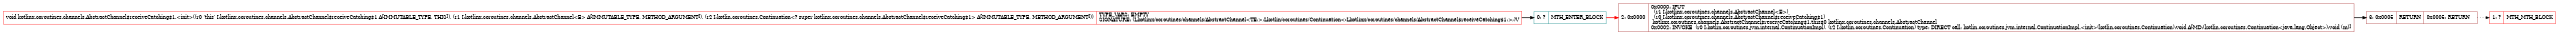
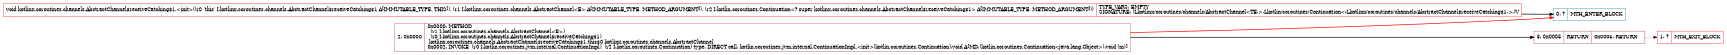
node "2: 0x0000": text "0x0000: IPUT" -> "0x0000: METHOD"
edge "0: ?" -> "2: 0x0000": reversed
node "1: ?": text "MTH_MTH_BLOCK" -> "MTH_EXIT_BLOCK"
